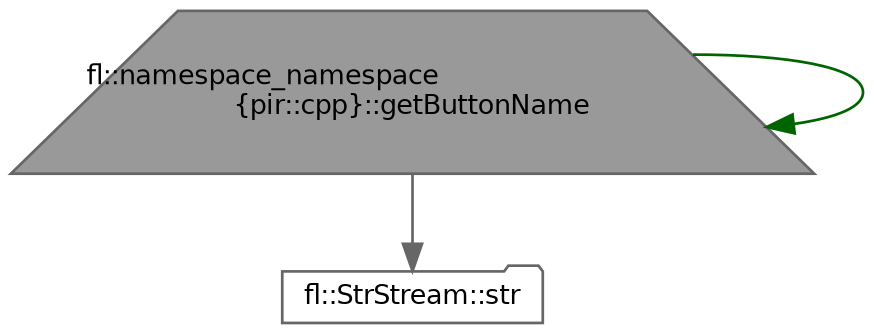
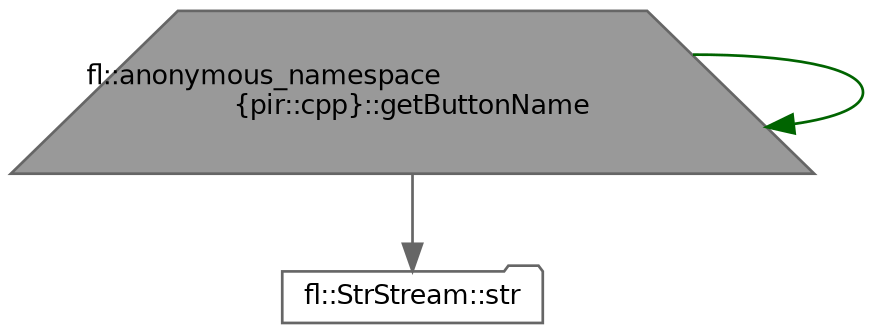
node "fl::namespace_namespace {pir::cpp}::getButtonName": label "fl::namespace_namespace {pir::cpp}::getButtonName" -> "fl::anonymous_namespace {pir::cpp}::getButtonName"
